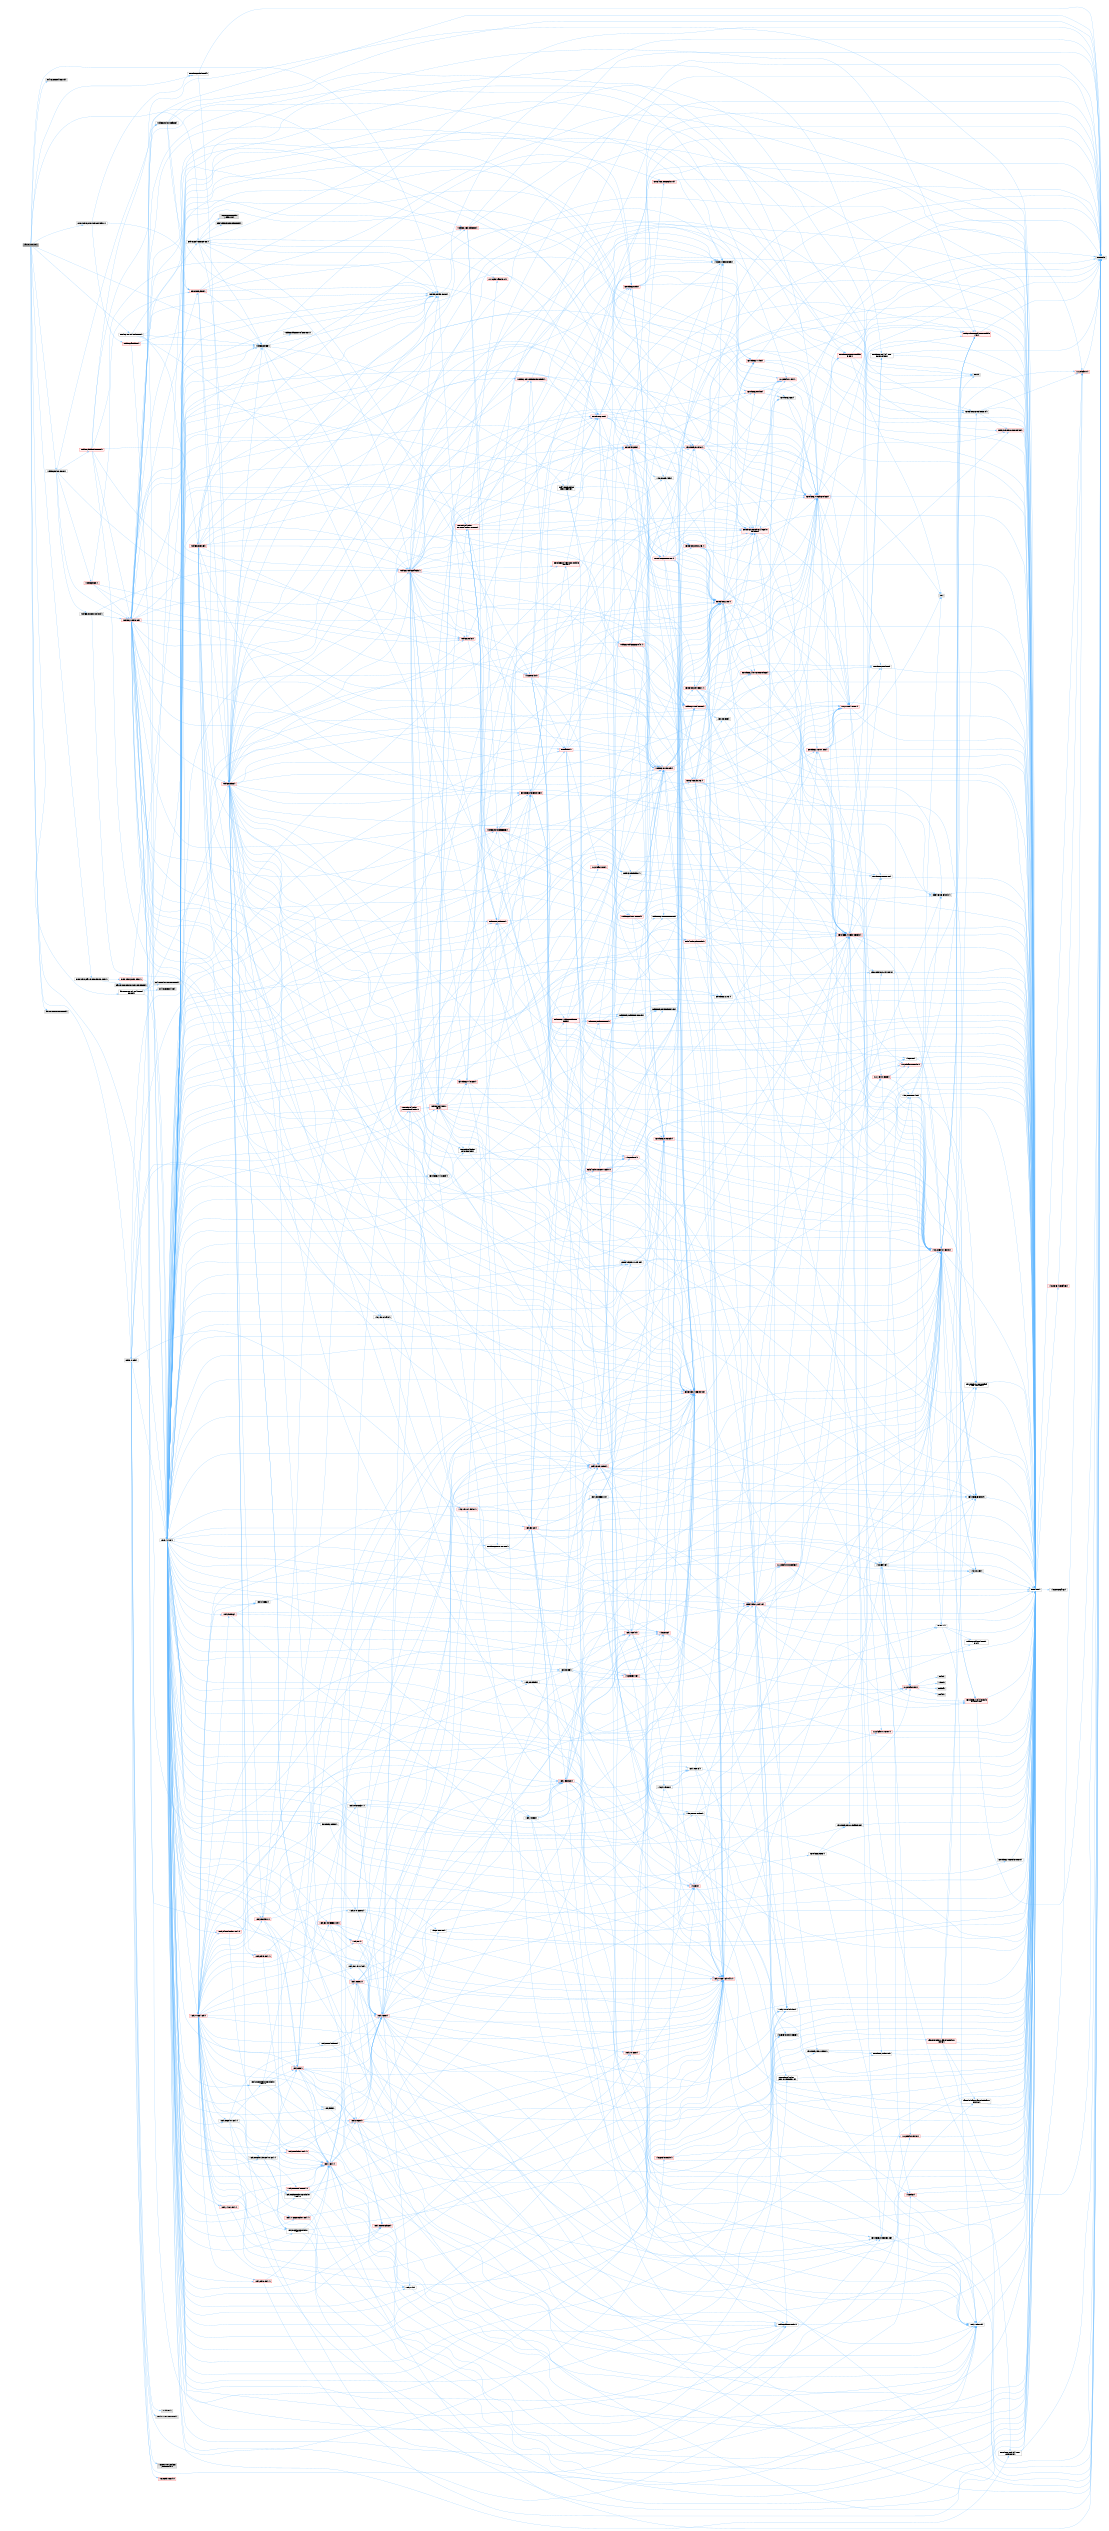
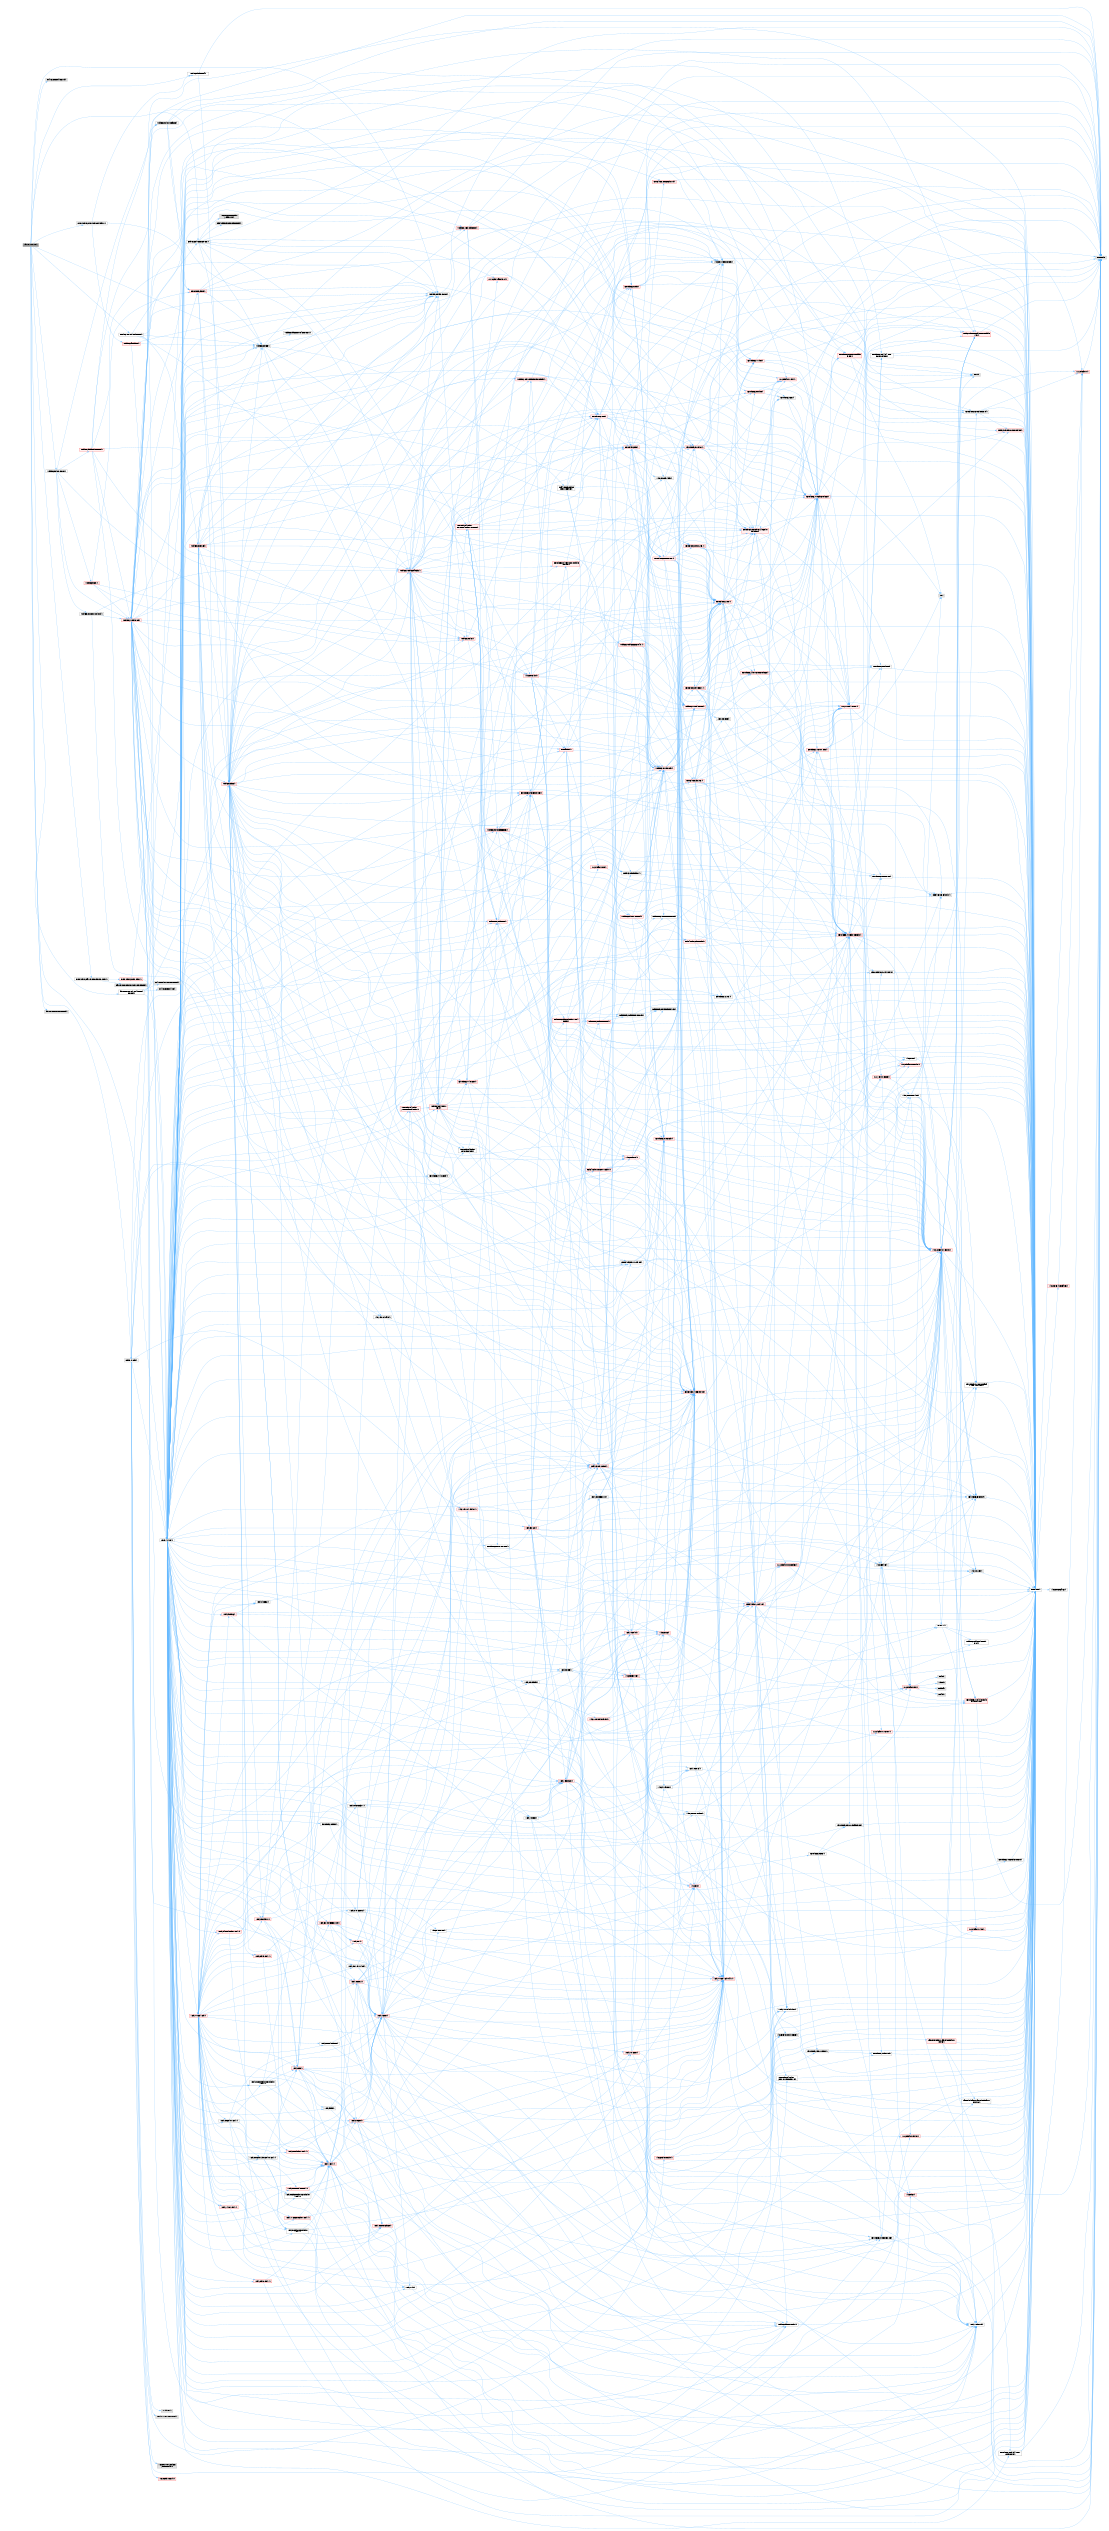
node "Templates/SubclassOf.h": label "Templates/SubclassOf.h" -> "String/SubclassOf.h"
node "Delegates/MulticastDelegate Base.h": label "Delegates/MulticastDelegate Base.h" -> "Delegates/ClipProjectionMatrix Base.h"
node "Misc/AutomationEvent.h": added
node "HAL/PlatformMisc.h": added
